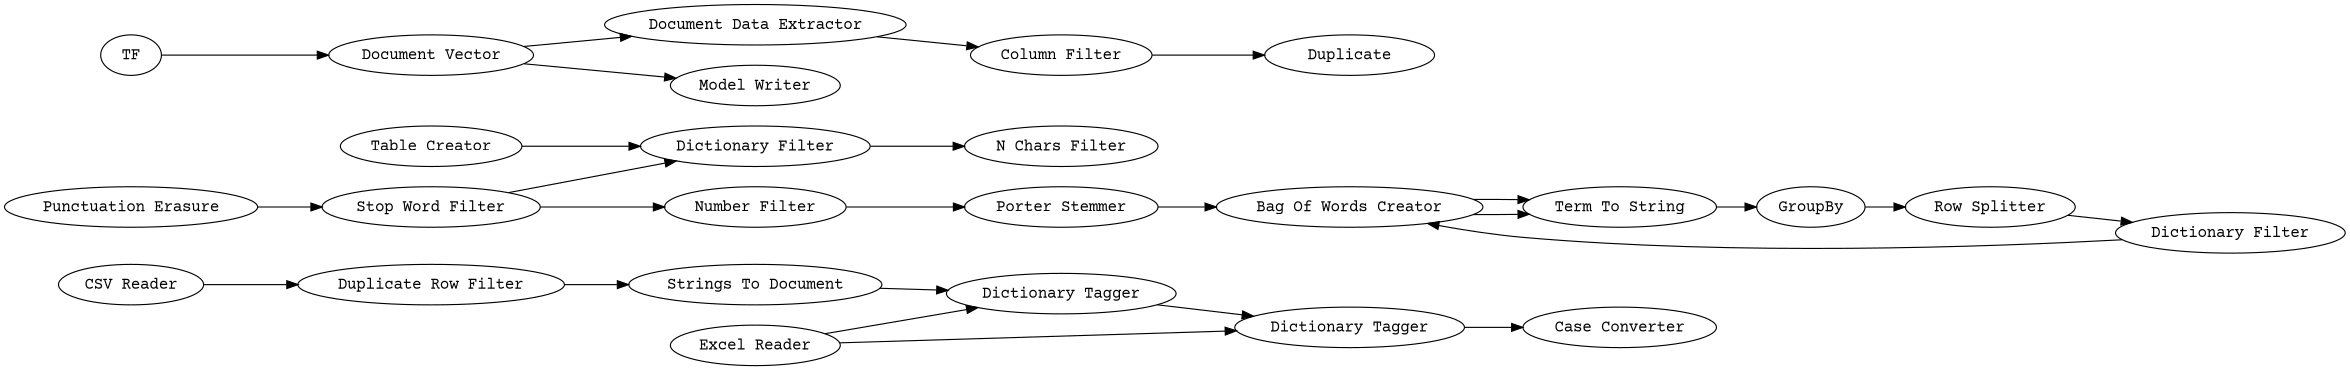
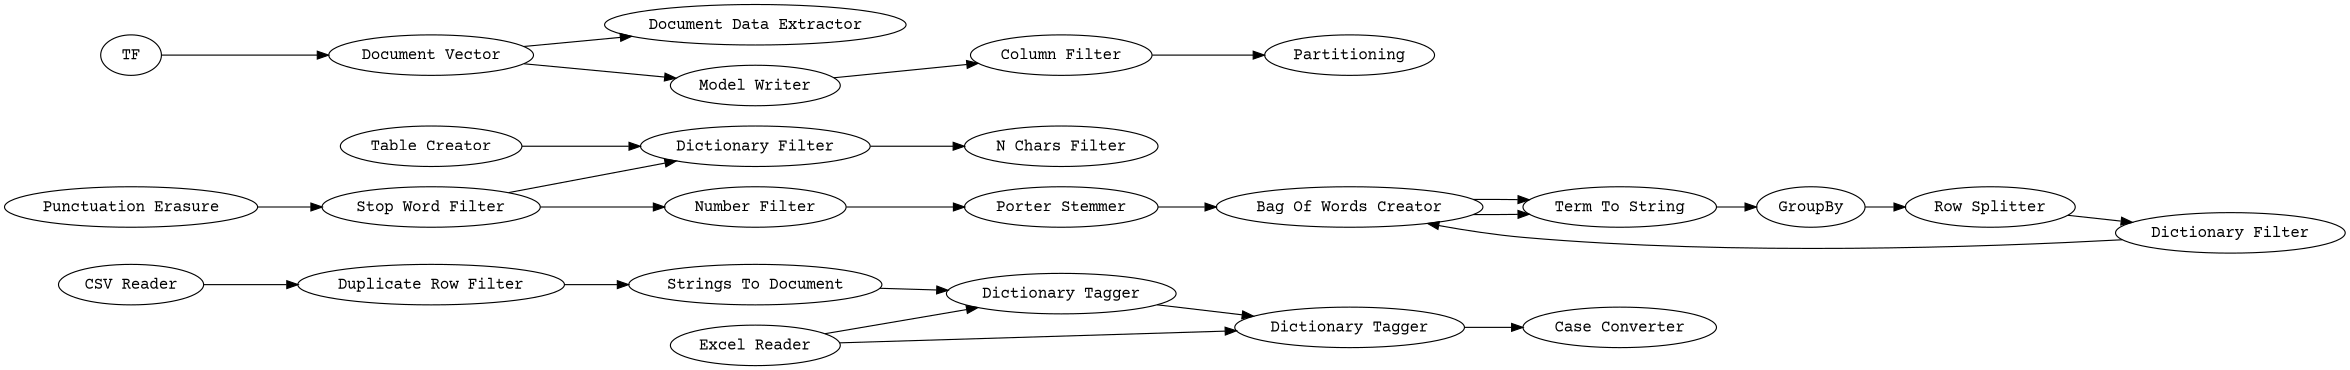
edge "Document Data Extractor" -> "Column Filter": now "Model Writer" -> "Column Filter"
node "Duplicate": label "Duplicate" -> "Partitioning"
